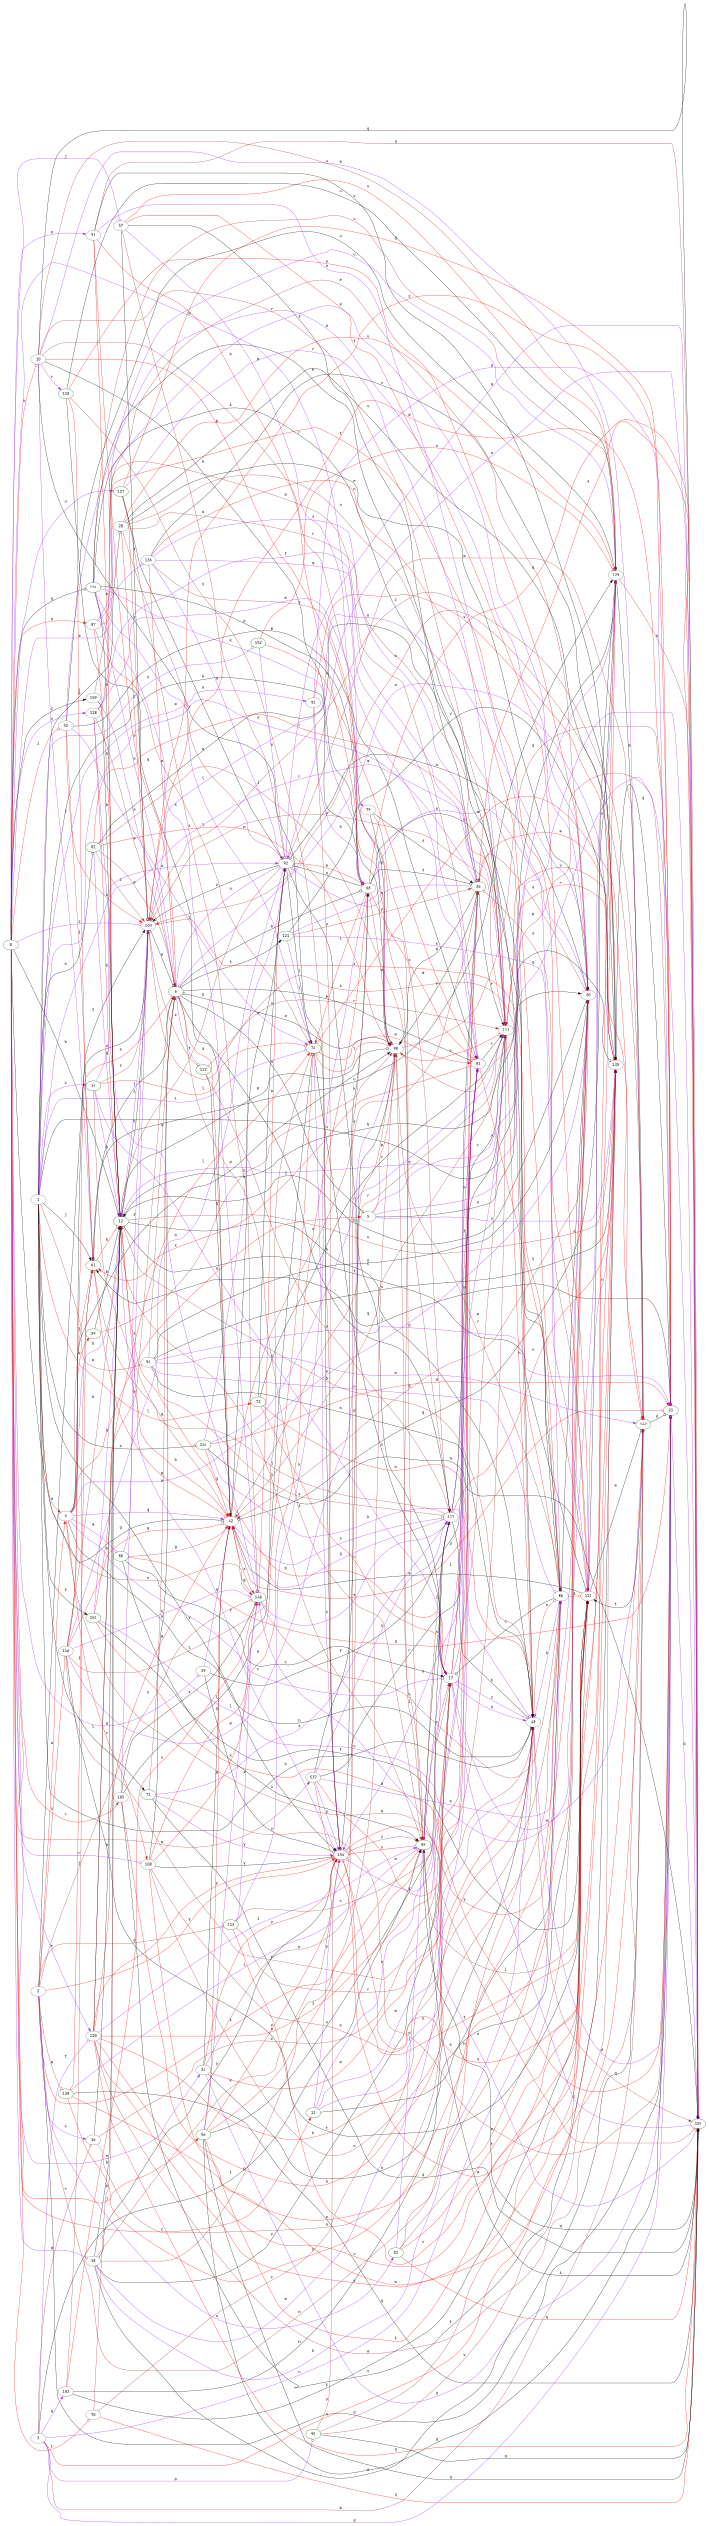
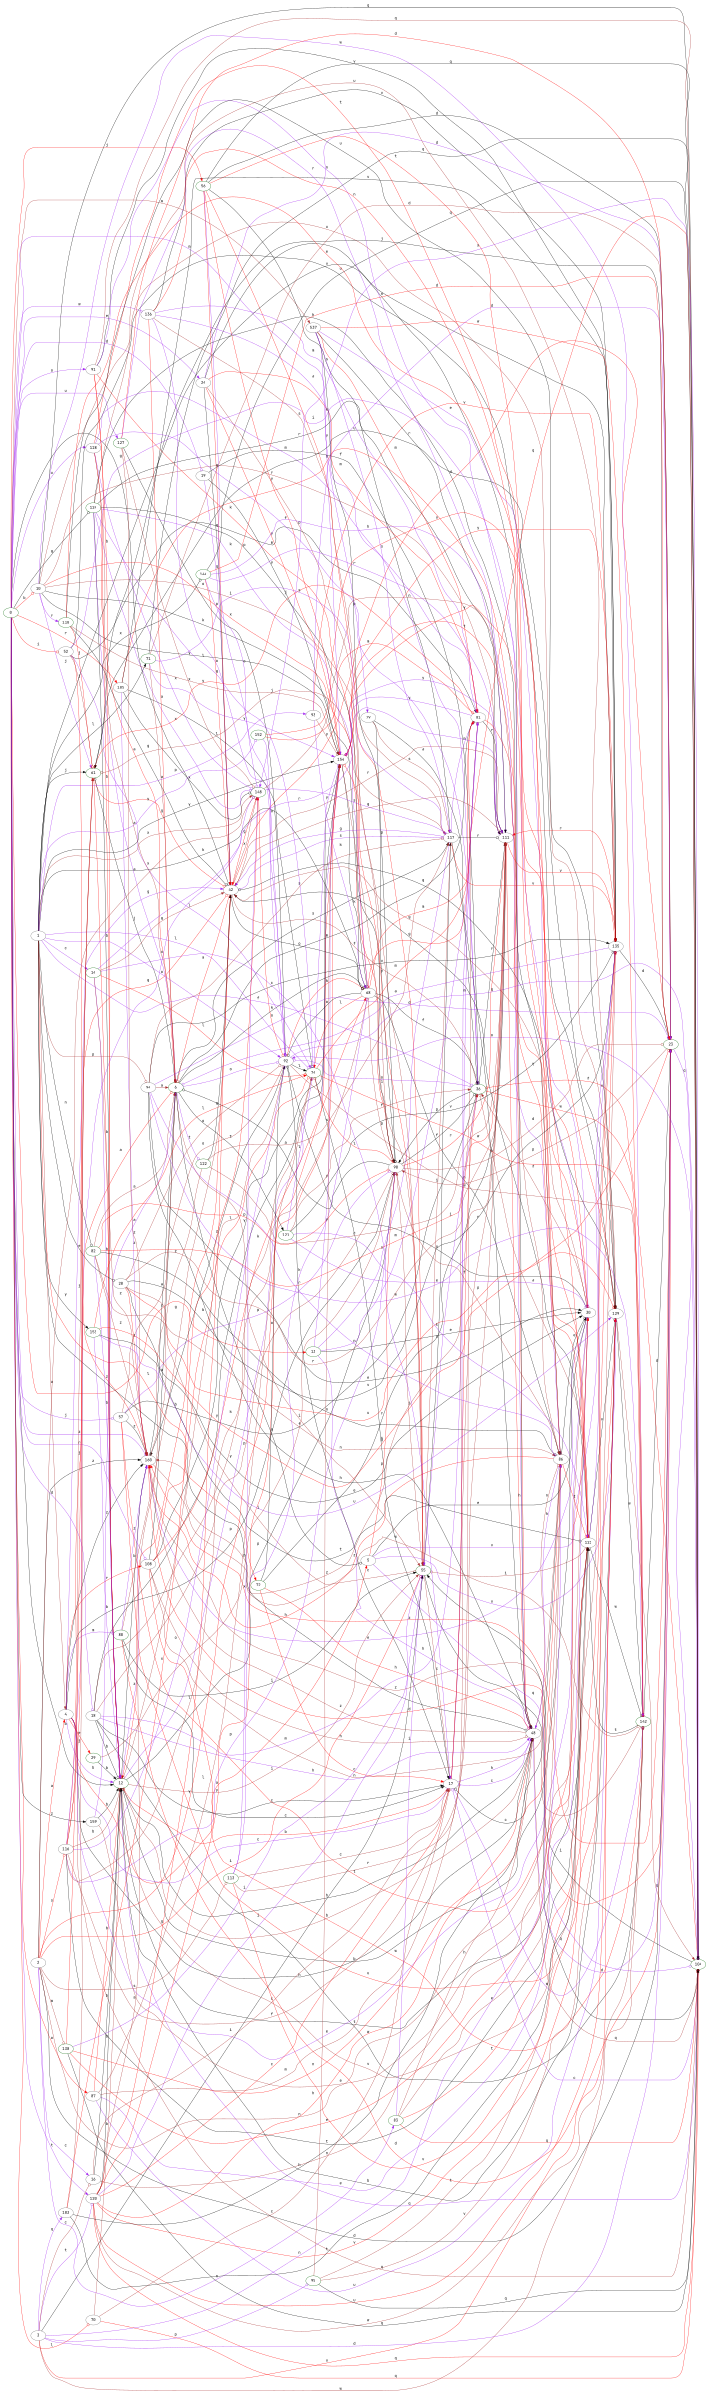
edge "42" -> "92": now "42" -> "68"
